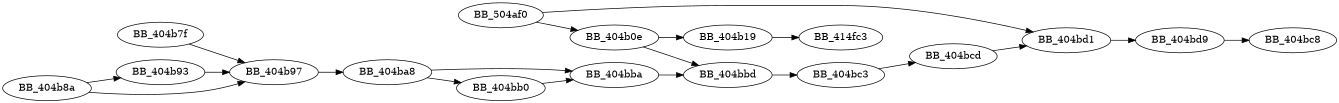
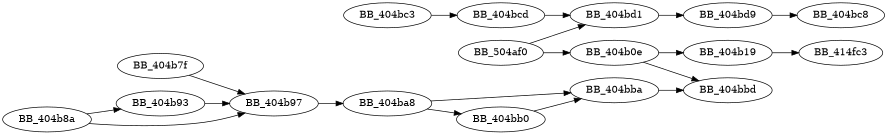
edge "BB_404bbd" -> "BB_404bc3": removed
